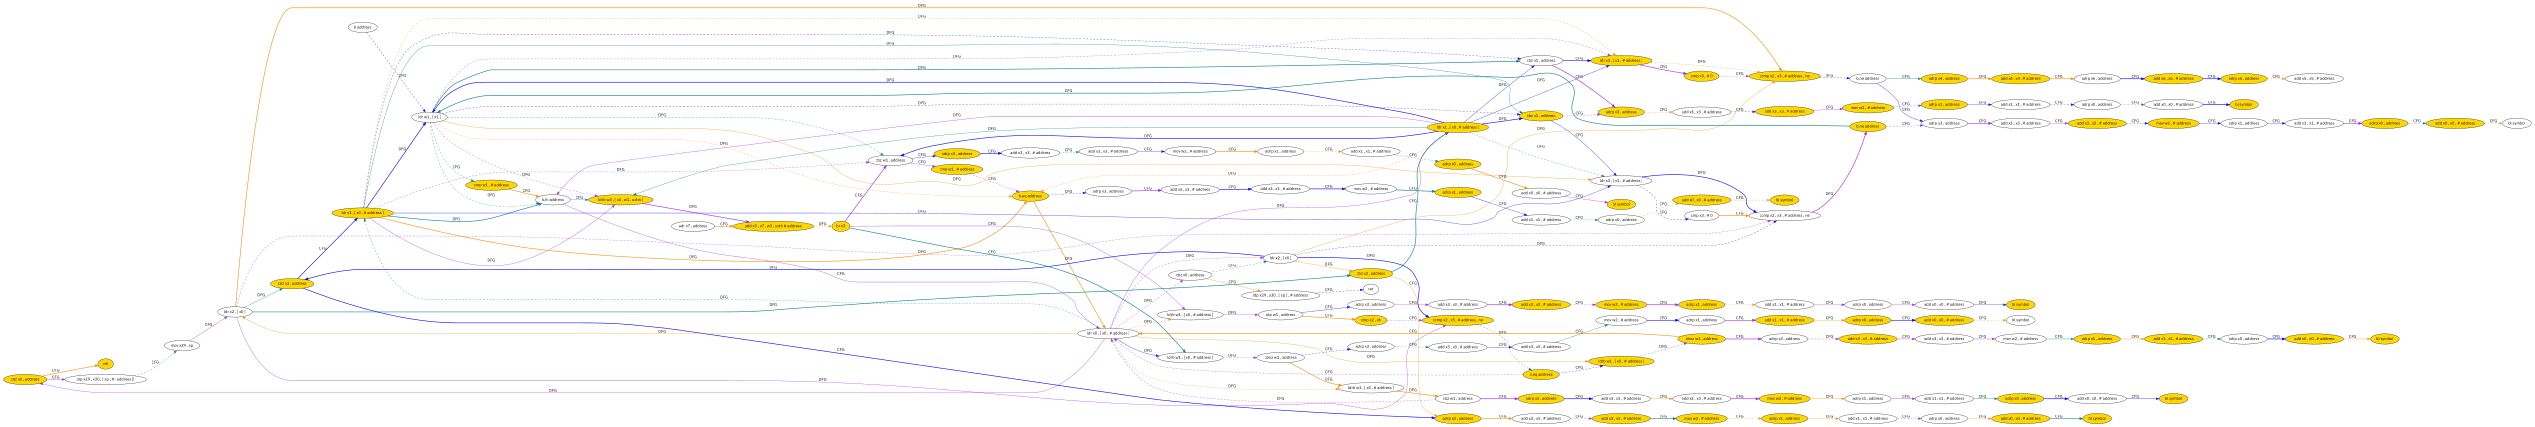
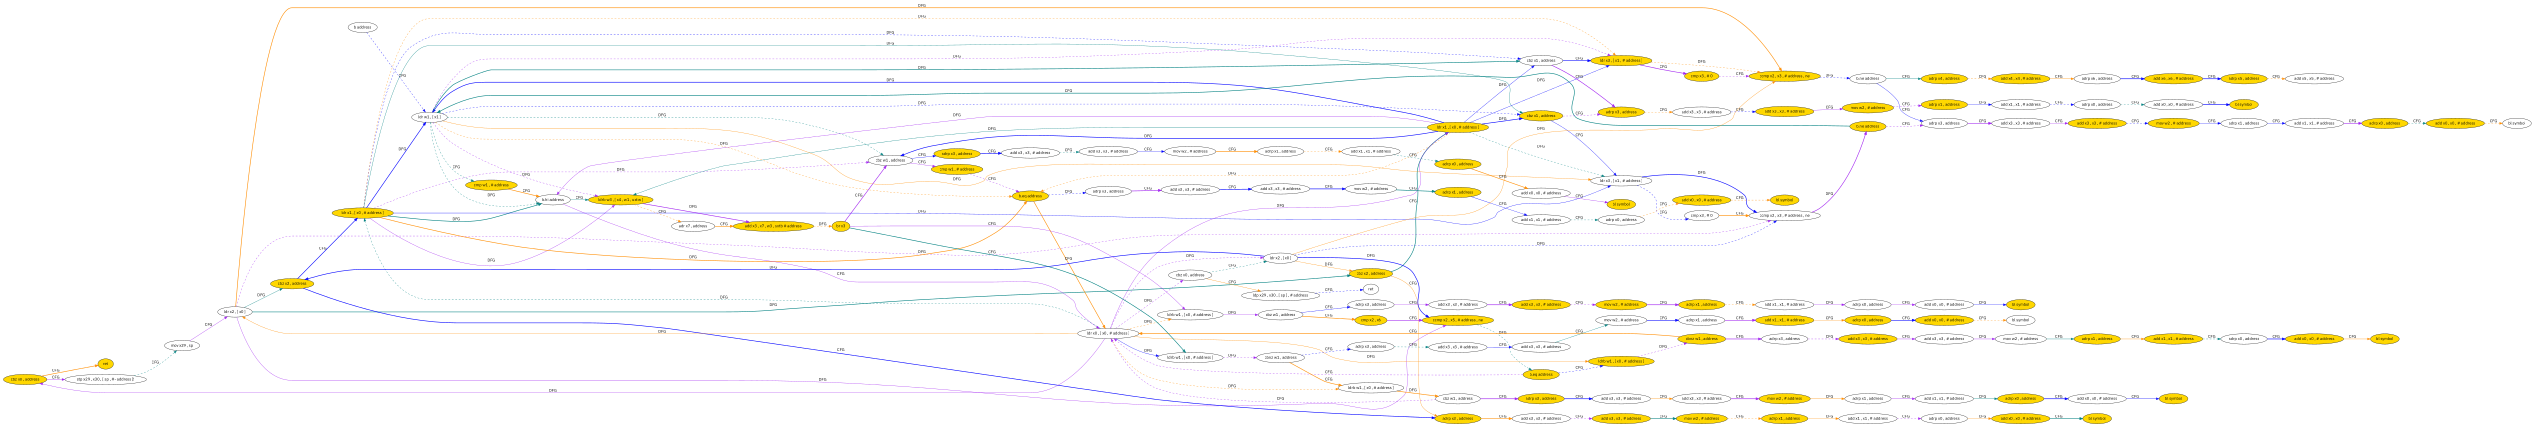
edge "adrp x4 , address" -> "add x4 , x4 , # address": style bold -> dashed
edge "add x4 , x4 , # address" -> "adrp x6 , address": style bold -> solid
edge "ldrb w3 , [ x4 , w1 , uxtw ]" -> "adr x7 , address": added, label "CFG"
edge "cmp x2 , x6" -> "ccmp x2 , x5 , # address , ne": style dashed -> bold
